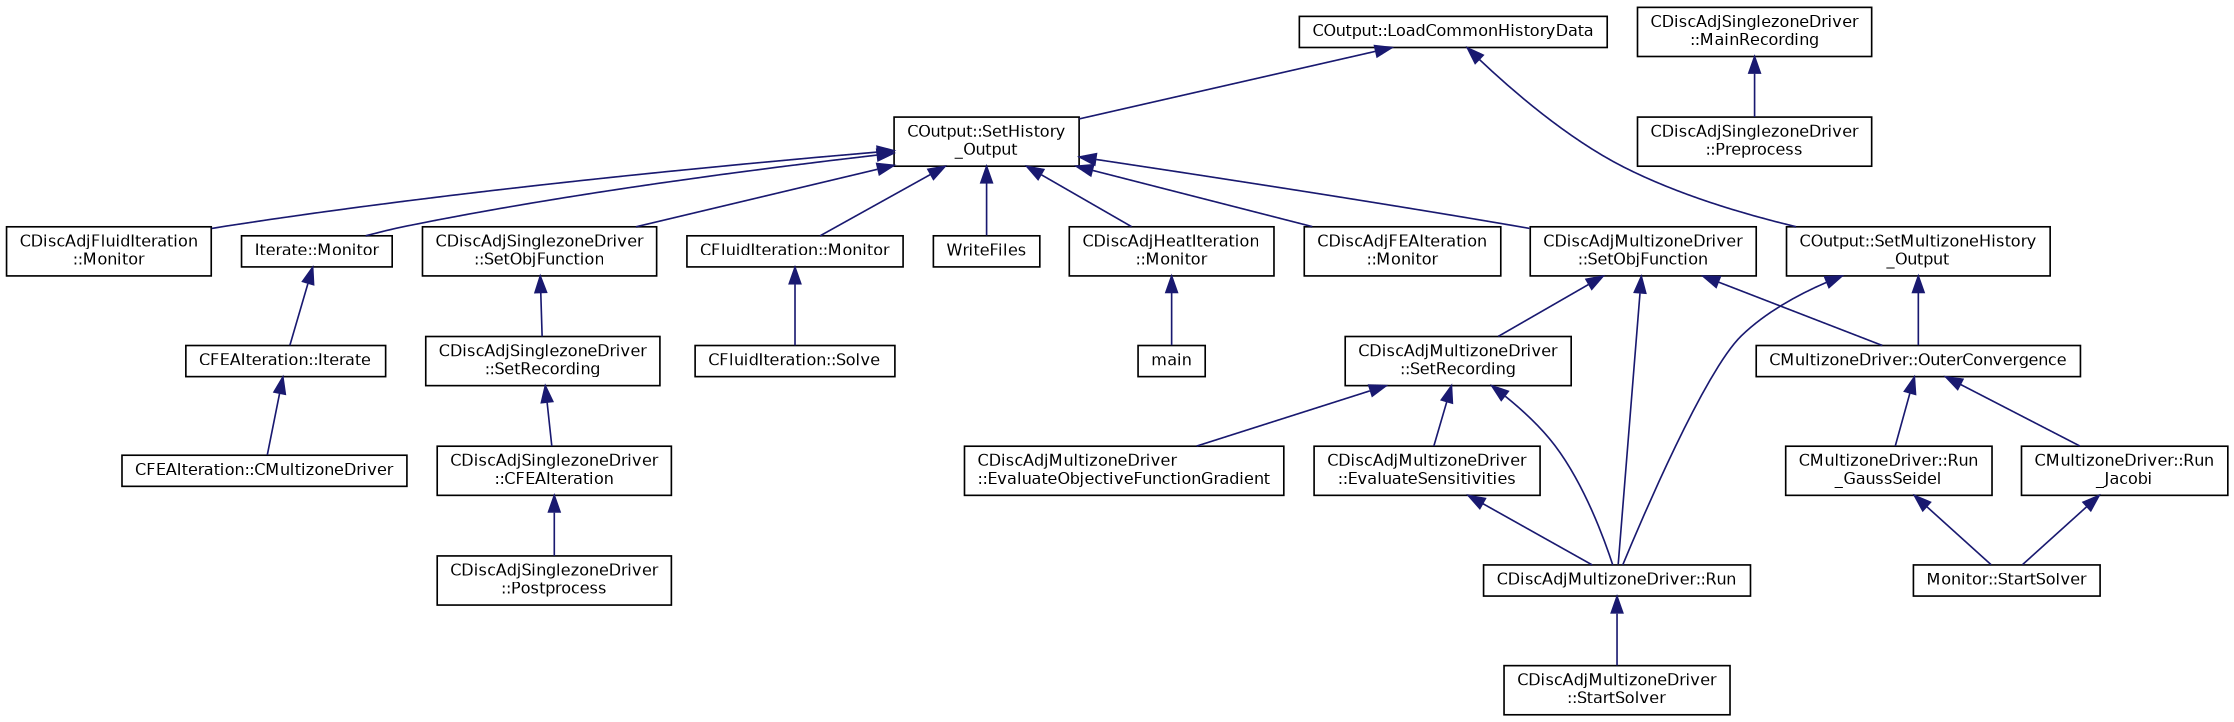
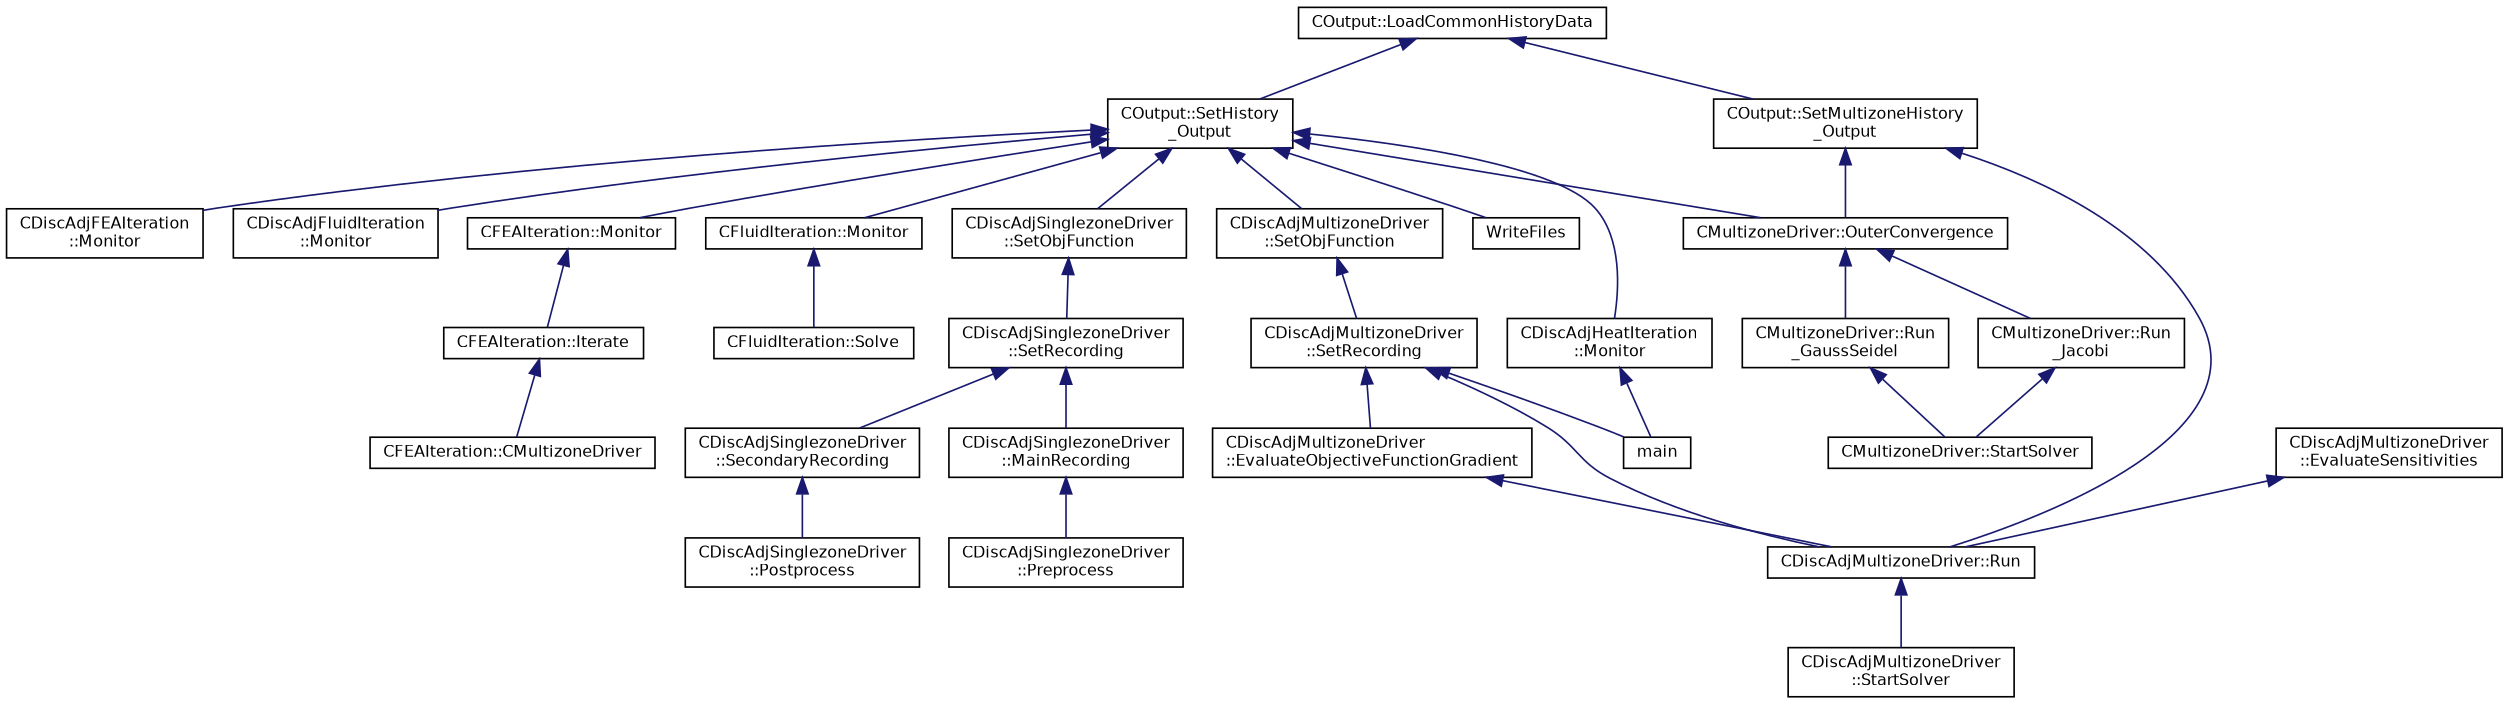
node "Iterate::Monitor": label "Iterate::Monitor" -> "CFEAIteration::Monitor"
edge "CMultizoneDriver::OuterConvergence" -> "CDiscAdjMultizoneDriver ::SetObjFunction": now "CMultizoneDriver::OuterConvergence" -> "COutput::SetHistory _Output"
edge "CDiscAdjSinglezoneDriver ::MainRecording" -> "CDiscAdjSinglezoneDriver ::SetRecording": added
edge "CDiscAdjMultizoneDriver ::EvaluateSensitivities" -> "CDiscAdjMultizoneDriver ::SetRecording": now "main" -> "CDiscAdjMultizoneDriver ::SetRecording"
edge "CDiscAdjMultizoneDriver::Run" -> "CDiscAdjMultizoneDriver ::SetObjFunction": now "CDiscAdjMultizoneDriver::Run" -> "CDiscAdjMultizoneDriver ::EvaluateObjectiveFunctionGradient"
node "CDiscAdjSinglezoneDriver ::CFEAIteration": label "CDiscAdjSinglezoneDriver ::CFEAIteration" -> "CDiscAdjSinglezoneDriver ::SecondaryRecording"
node "Monitor::StartSolver": label "Monitor::StartSolver" -> "CMultizoneDriver::StartSolver"
